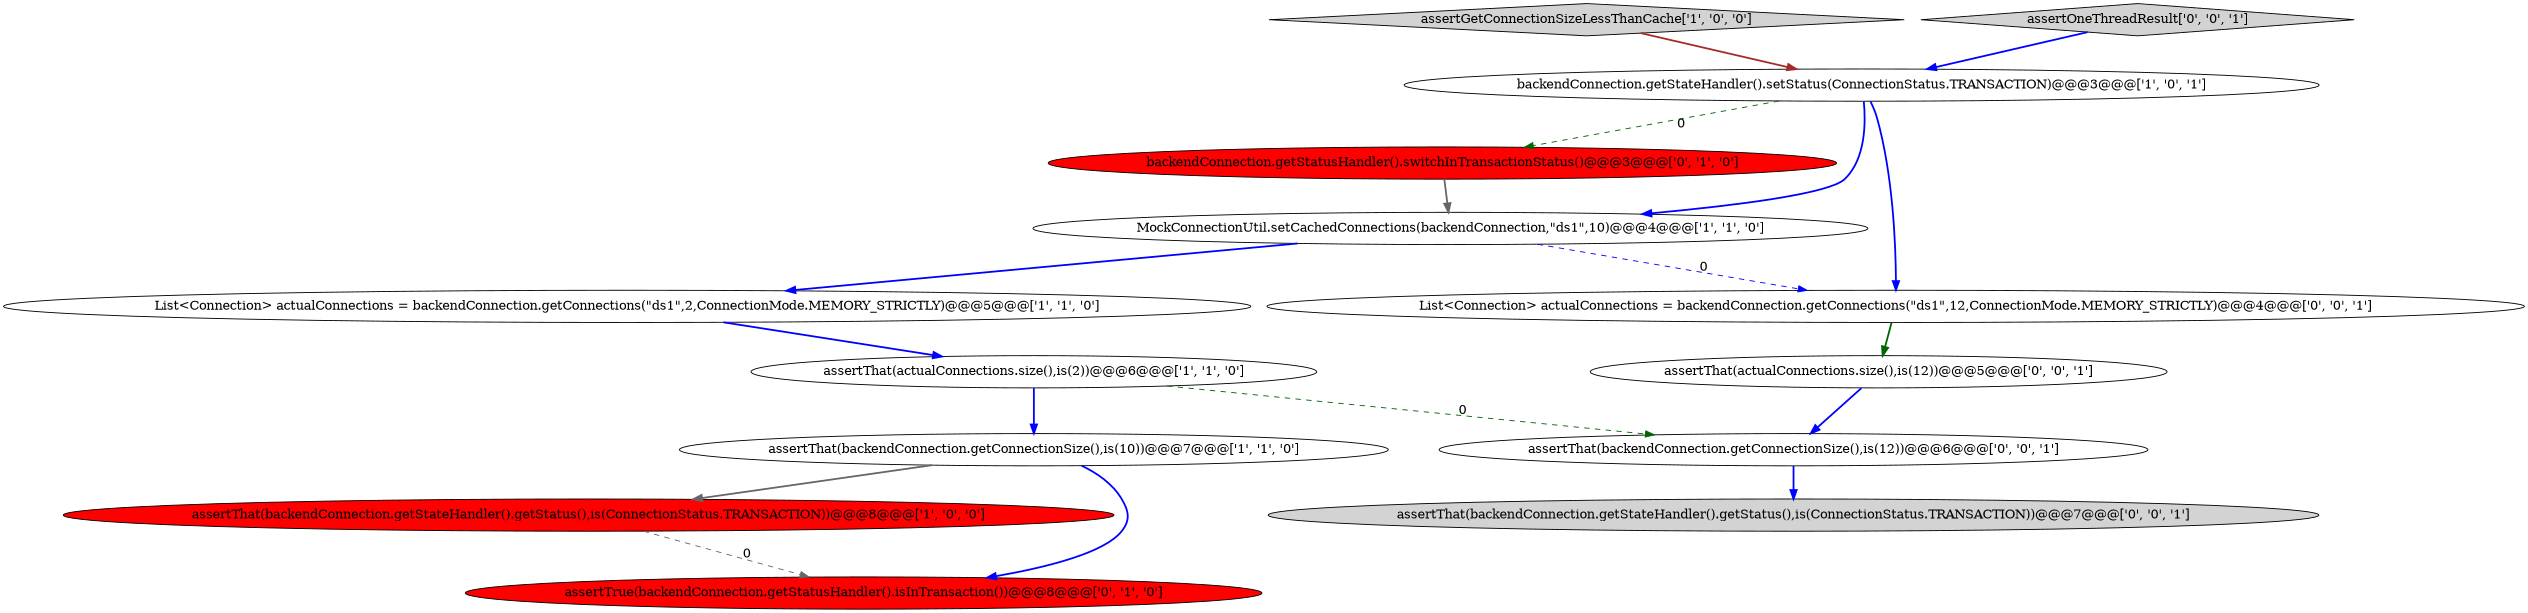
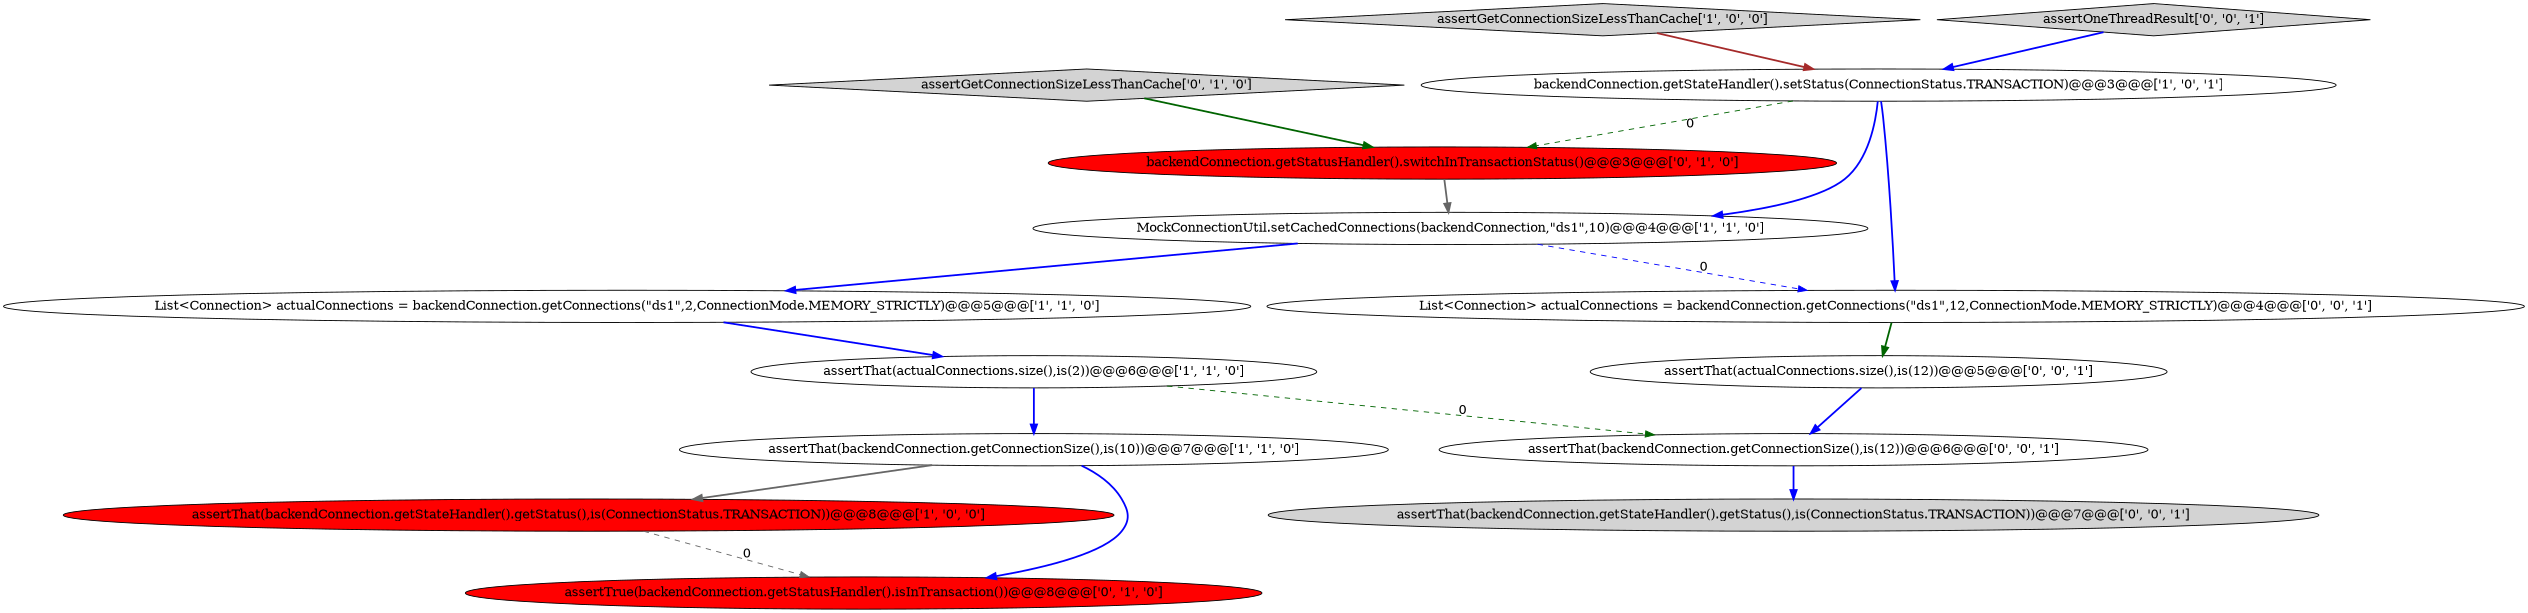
node "assertGetConnectionSizeLessThanCache['0', '1', '0']": added
